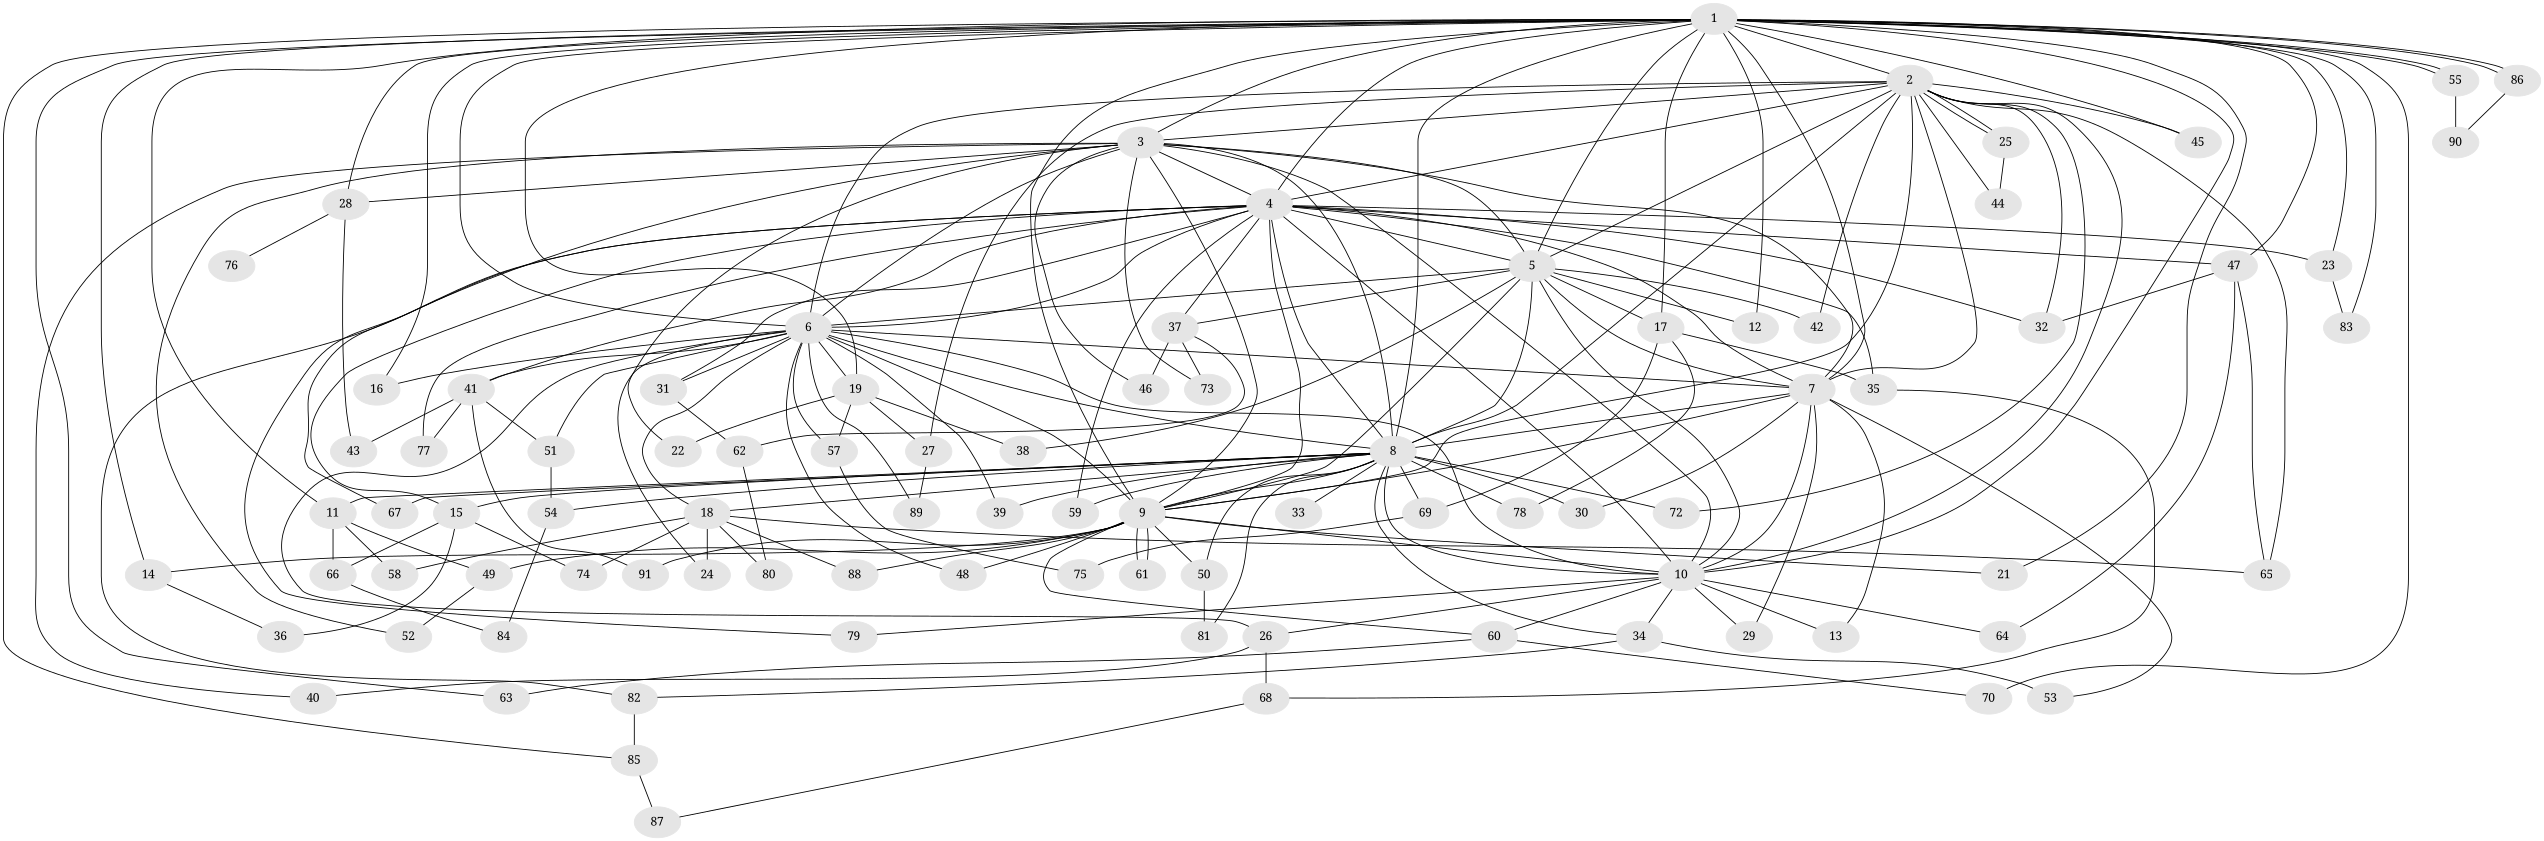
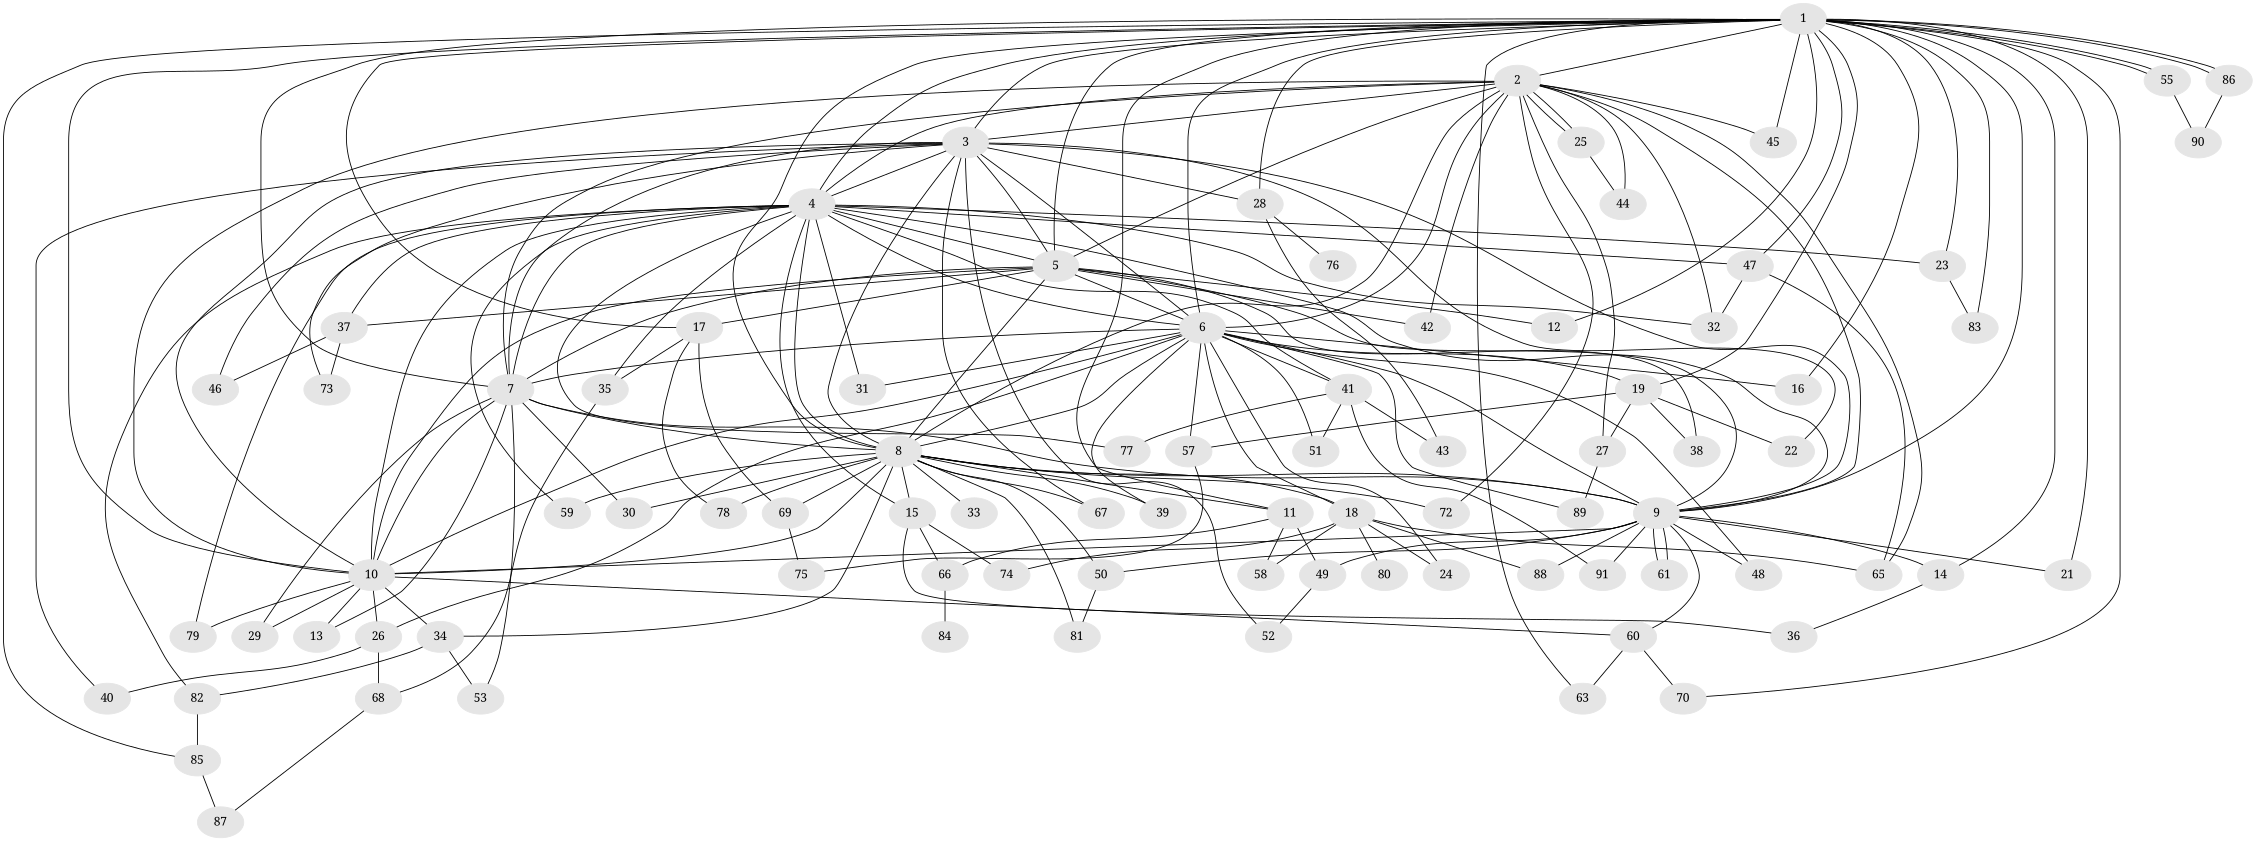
node "62": removed
node "54": removed
node "64": removed
